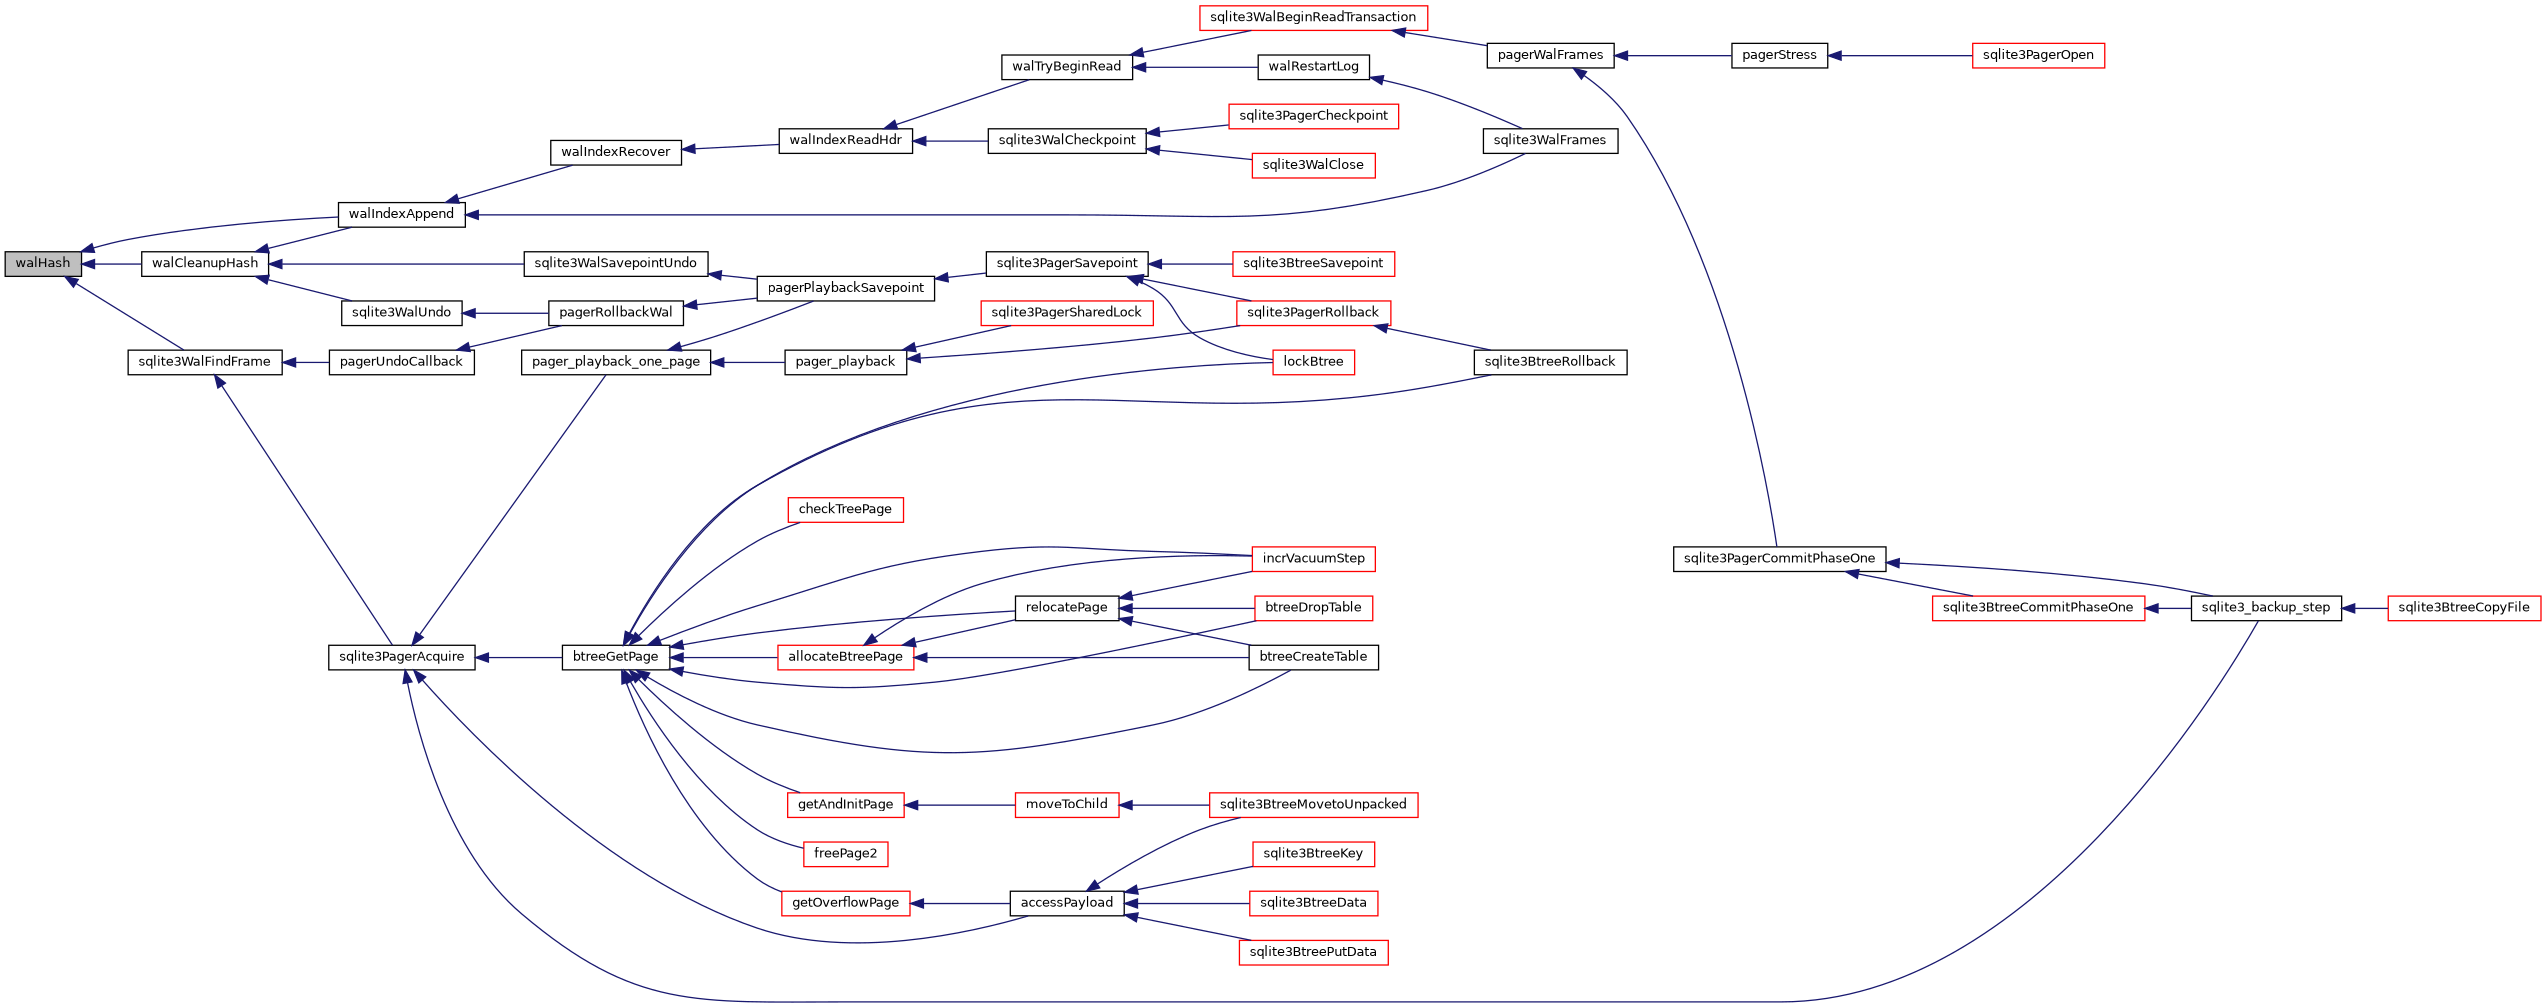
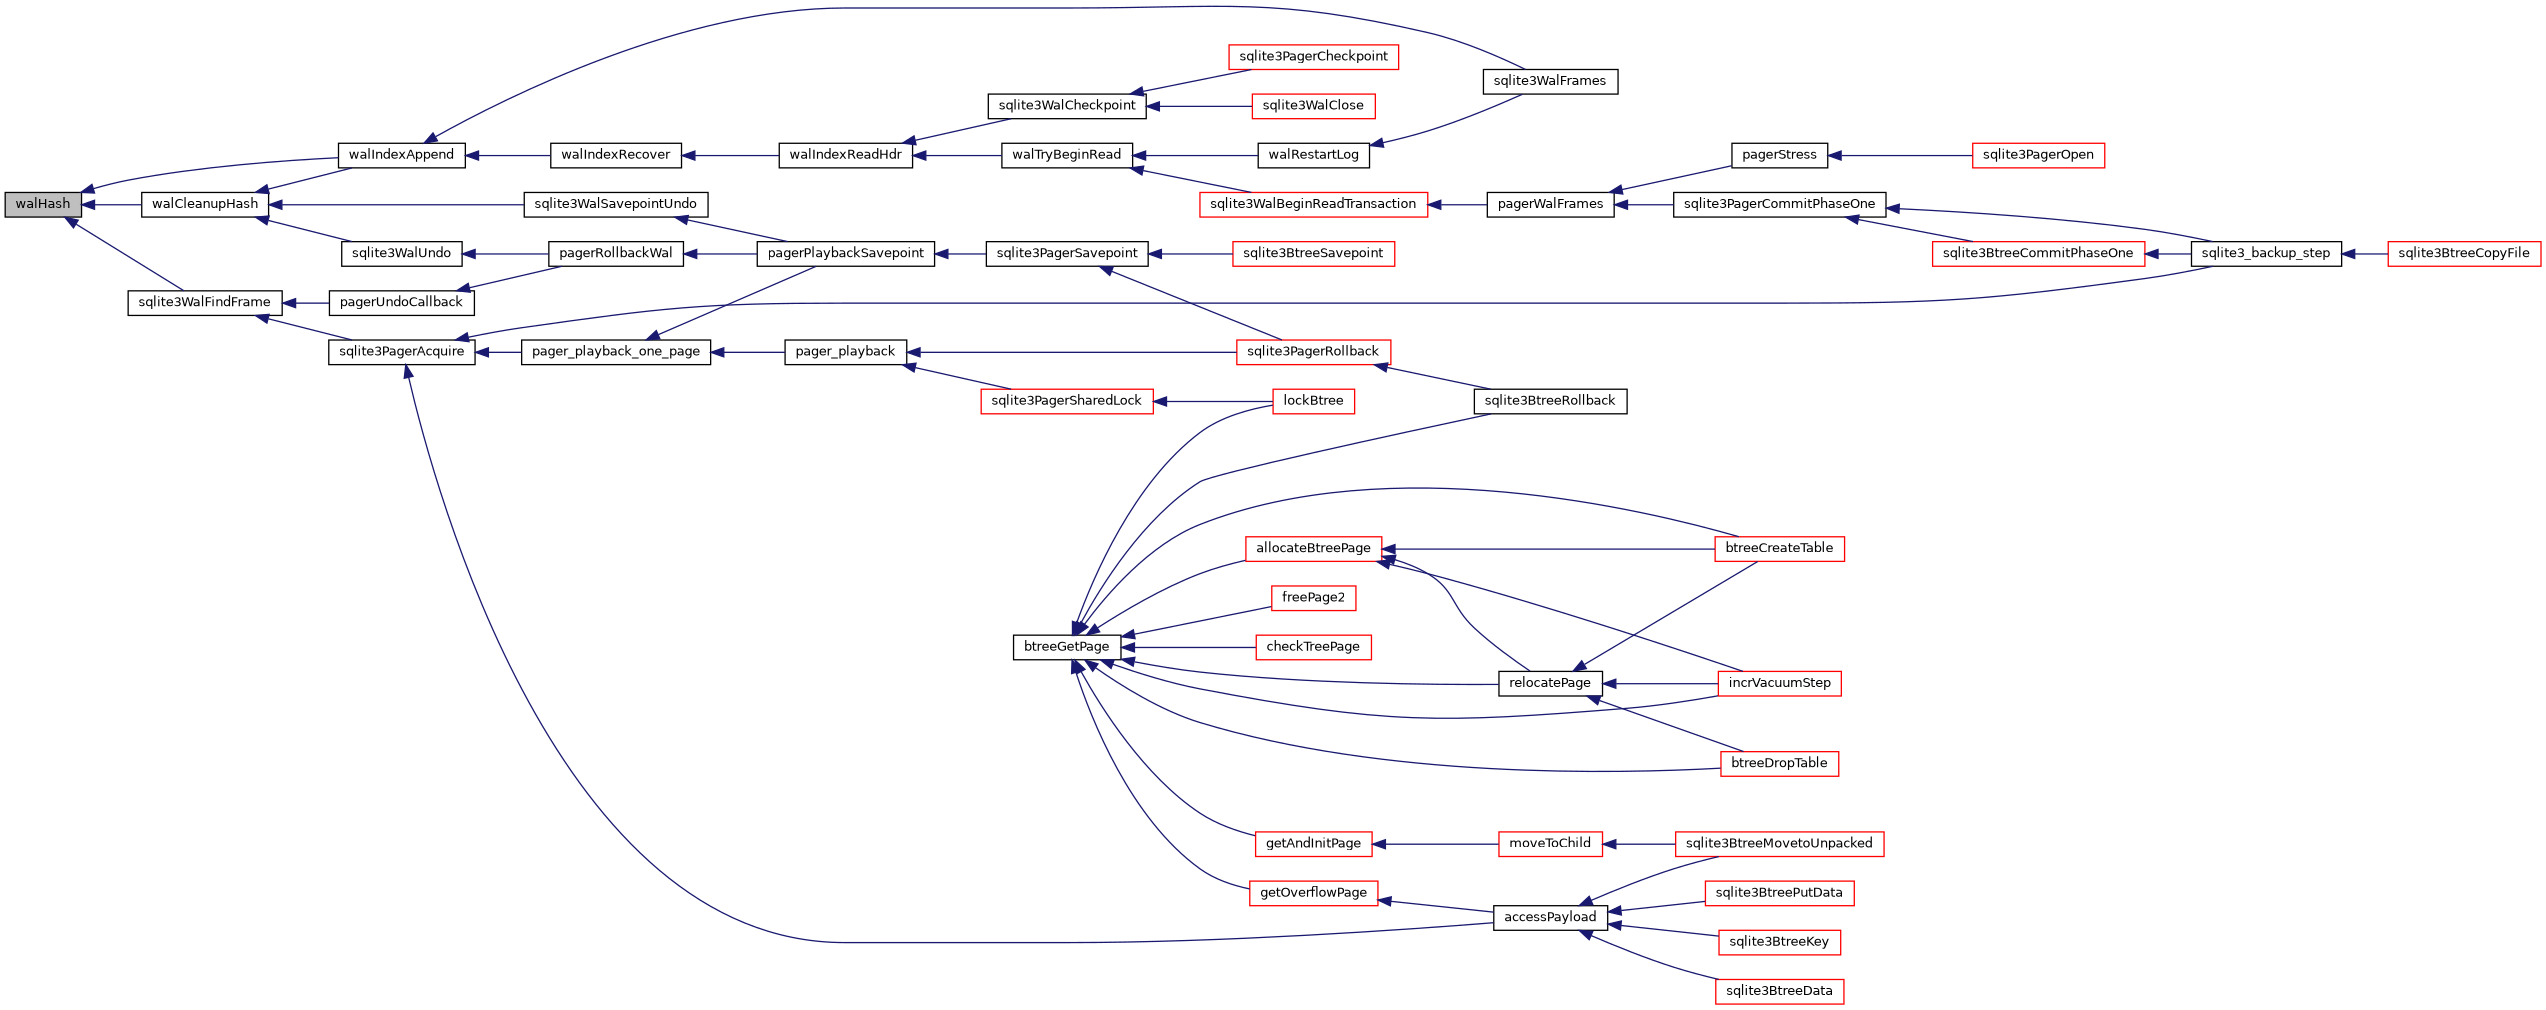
edge "lockBtree" -> "sqlite3PagerSavepoint": now "lockBtree" -> "sqlite3PagerSharedLock"
edge "btreeGetPage" -> "sqlite3PagerAcquire": removed
node "btreeCreateTable": color black -> red
